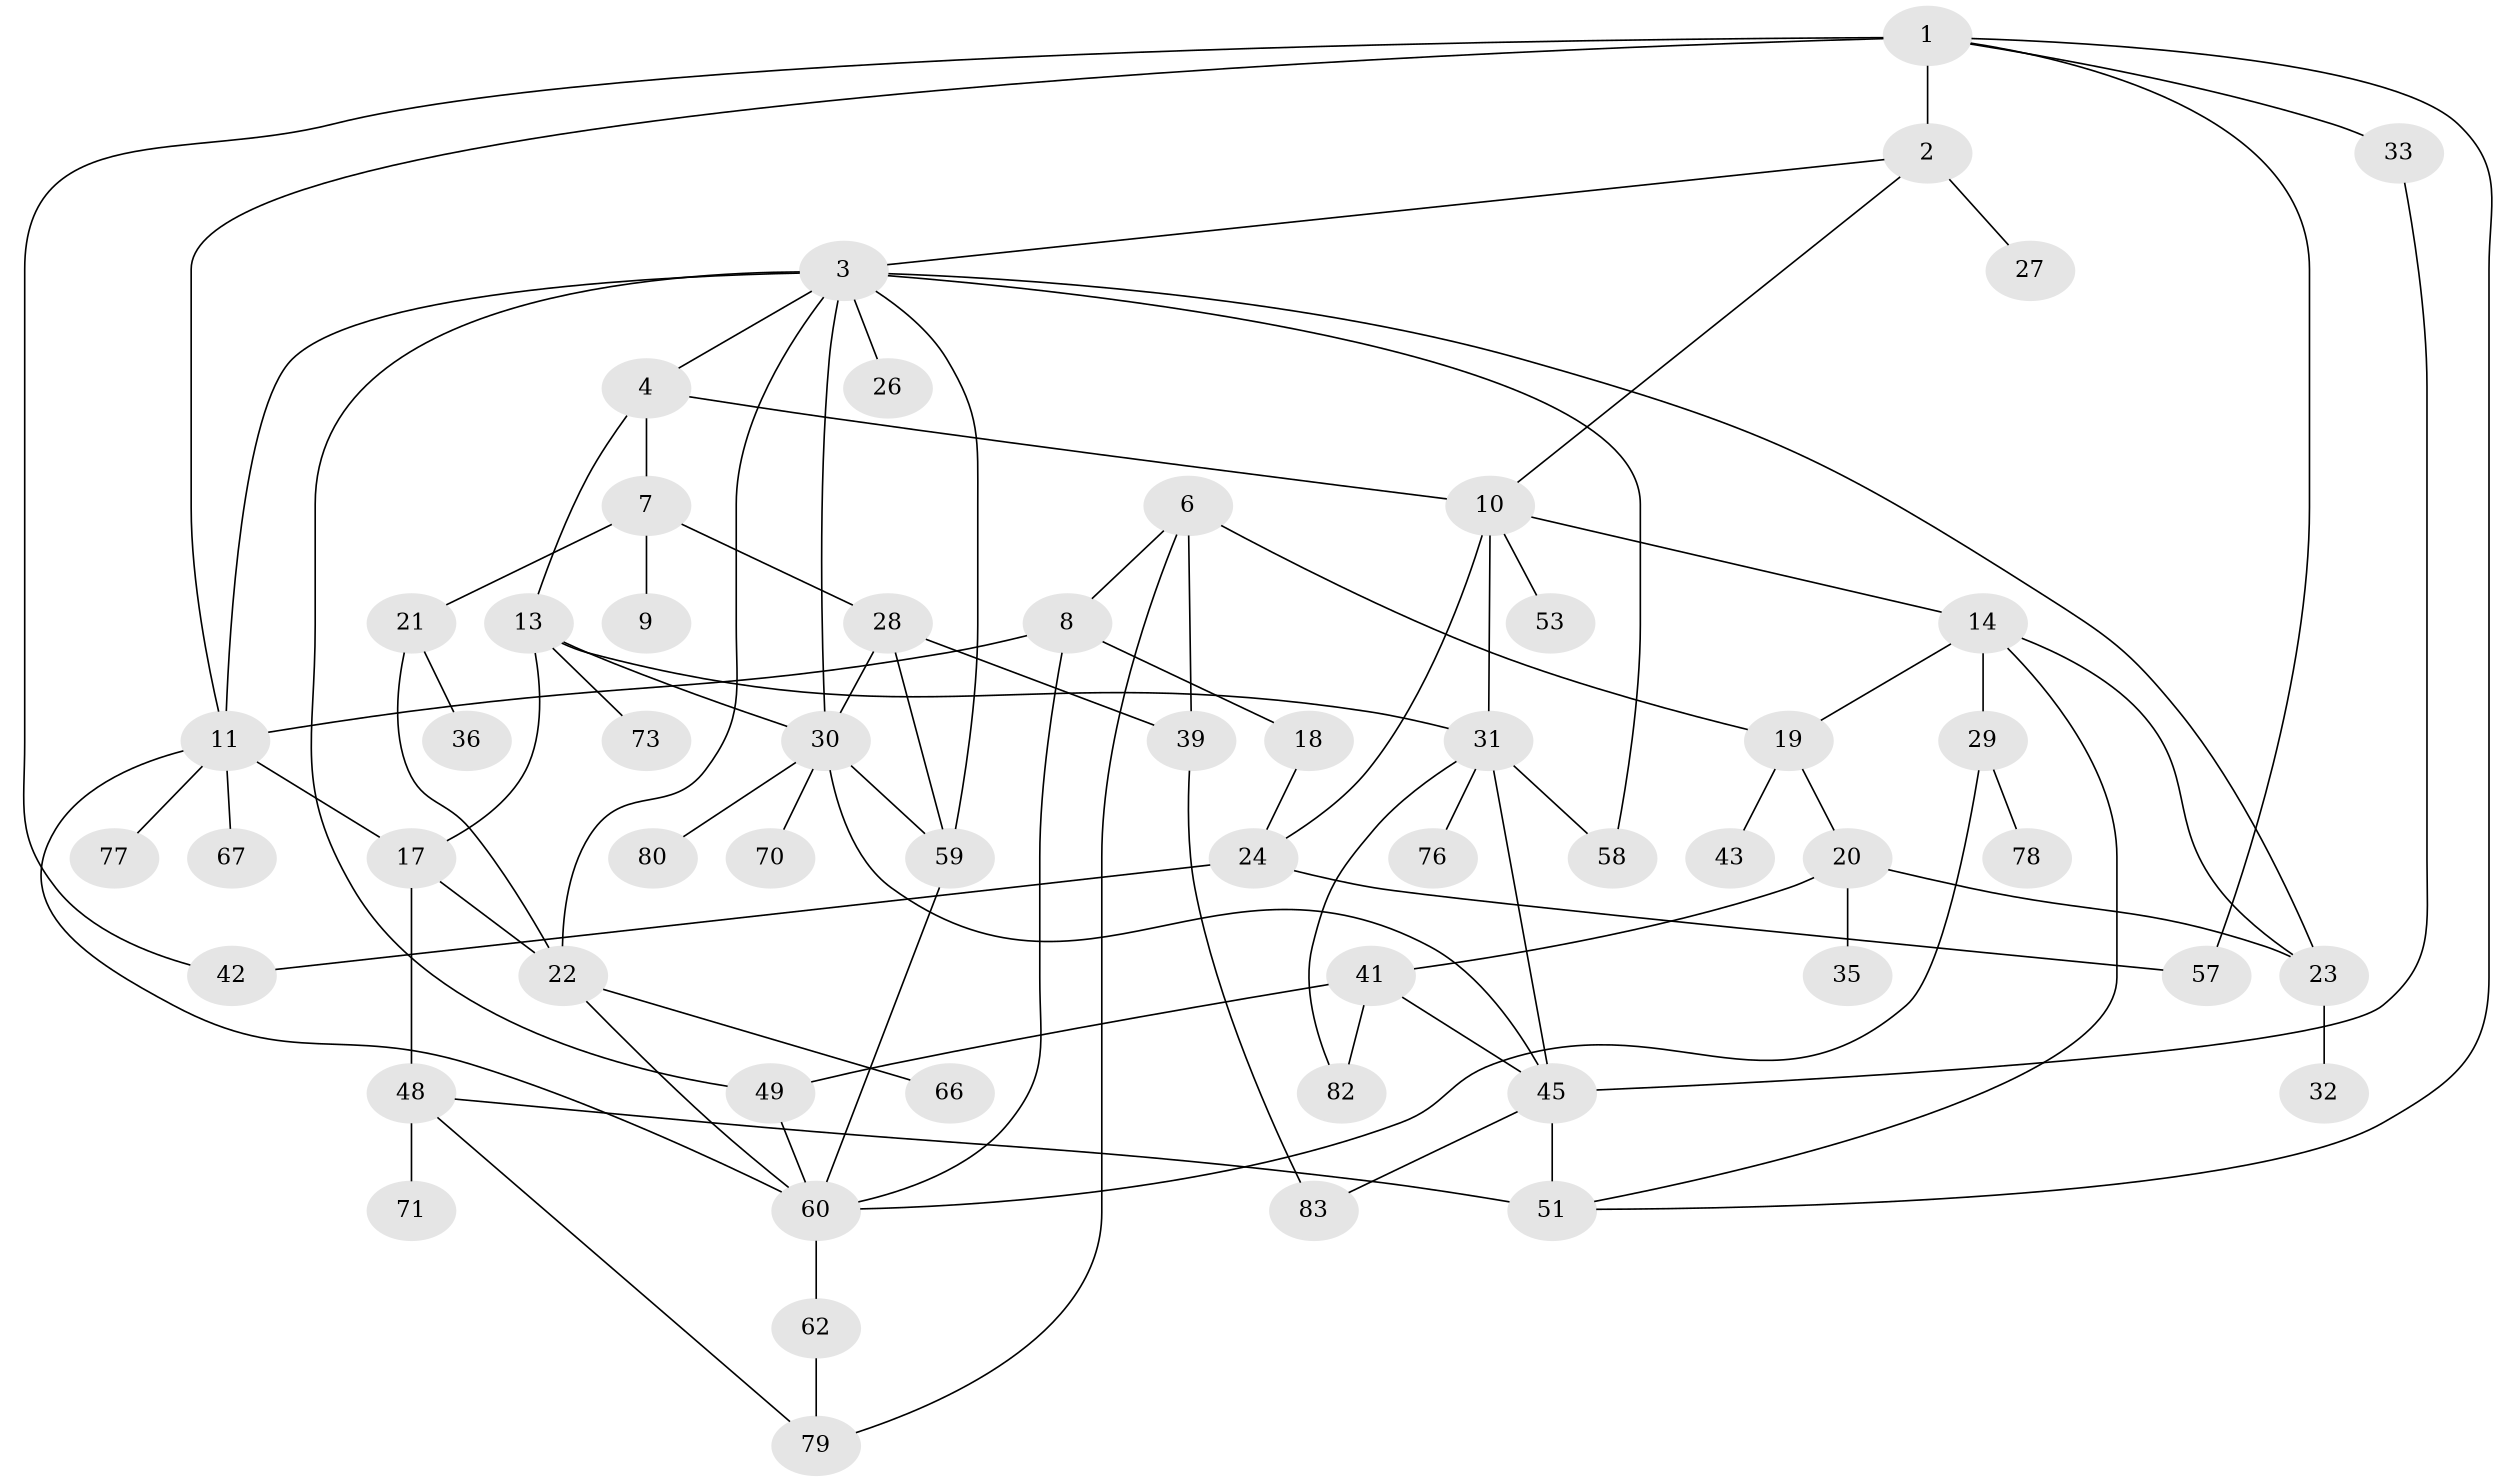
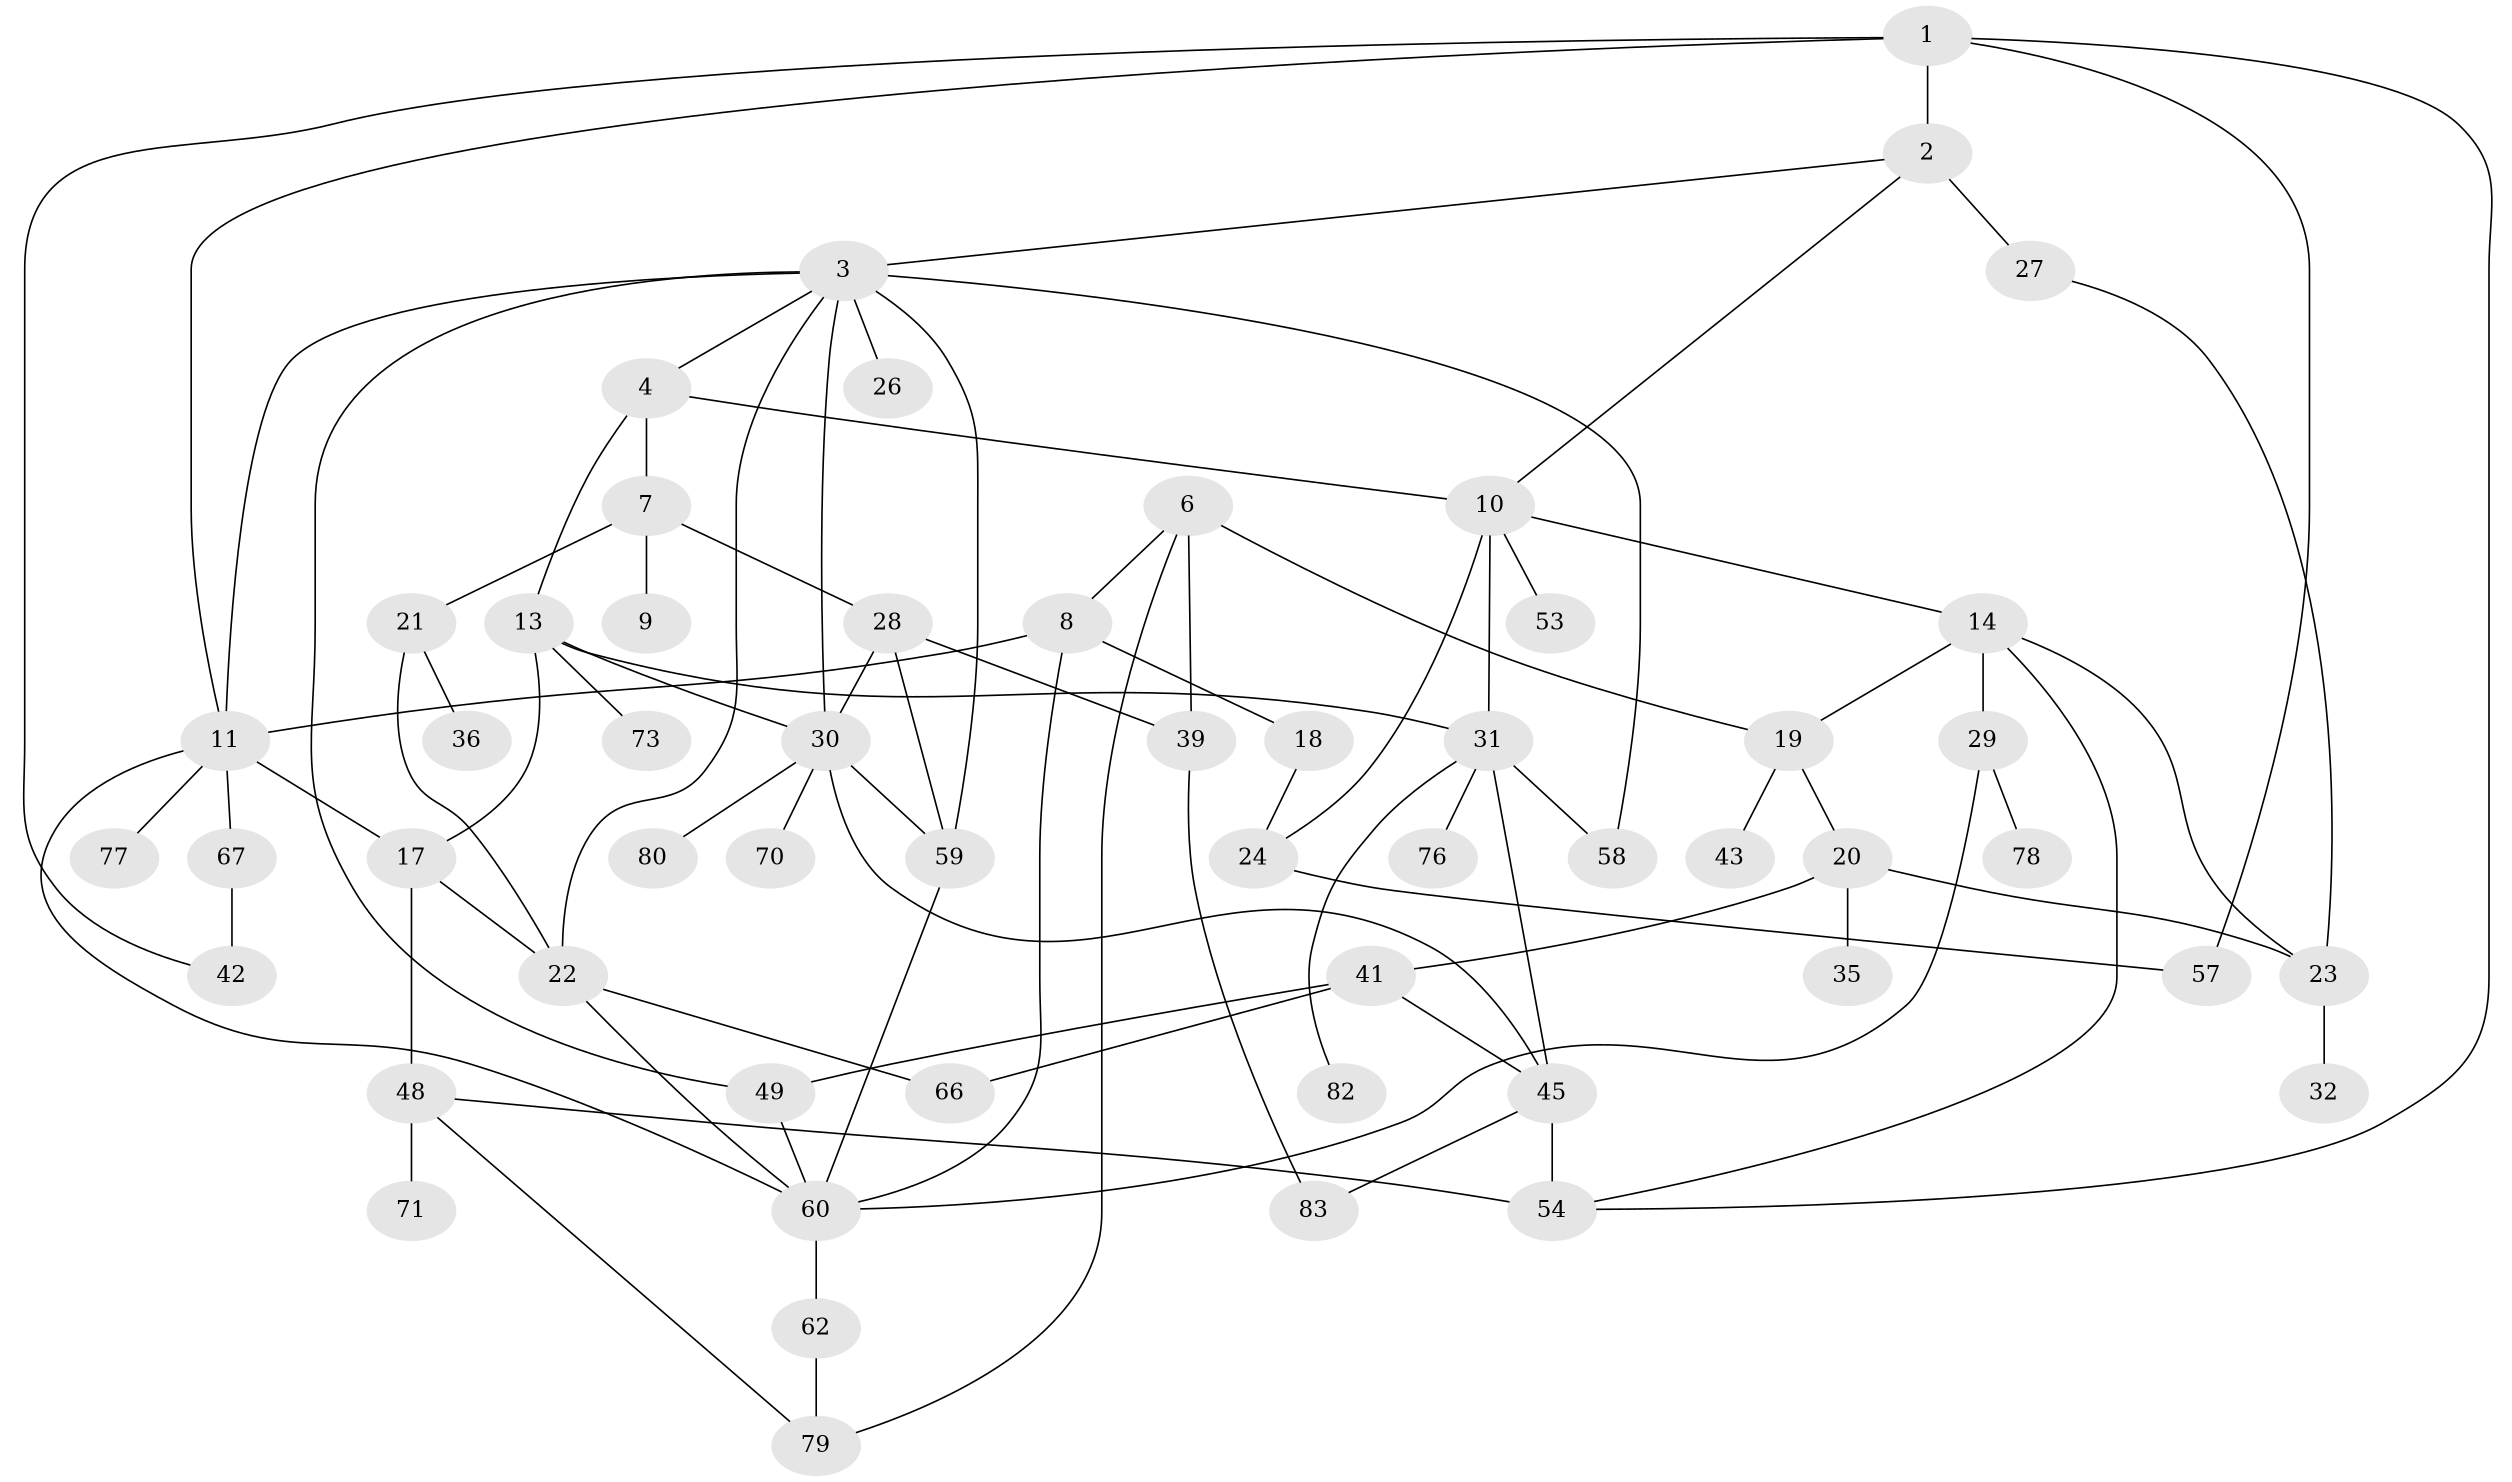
node "33": removed
edge "3" -- "23": now "27" -- "23"
edge "24" -- "42": now "67" -- "42"
edge "41" -- "82": now "41" -- "66"
node "51": label "51" -> "54"
